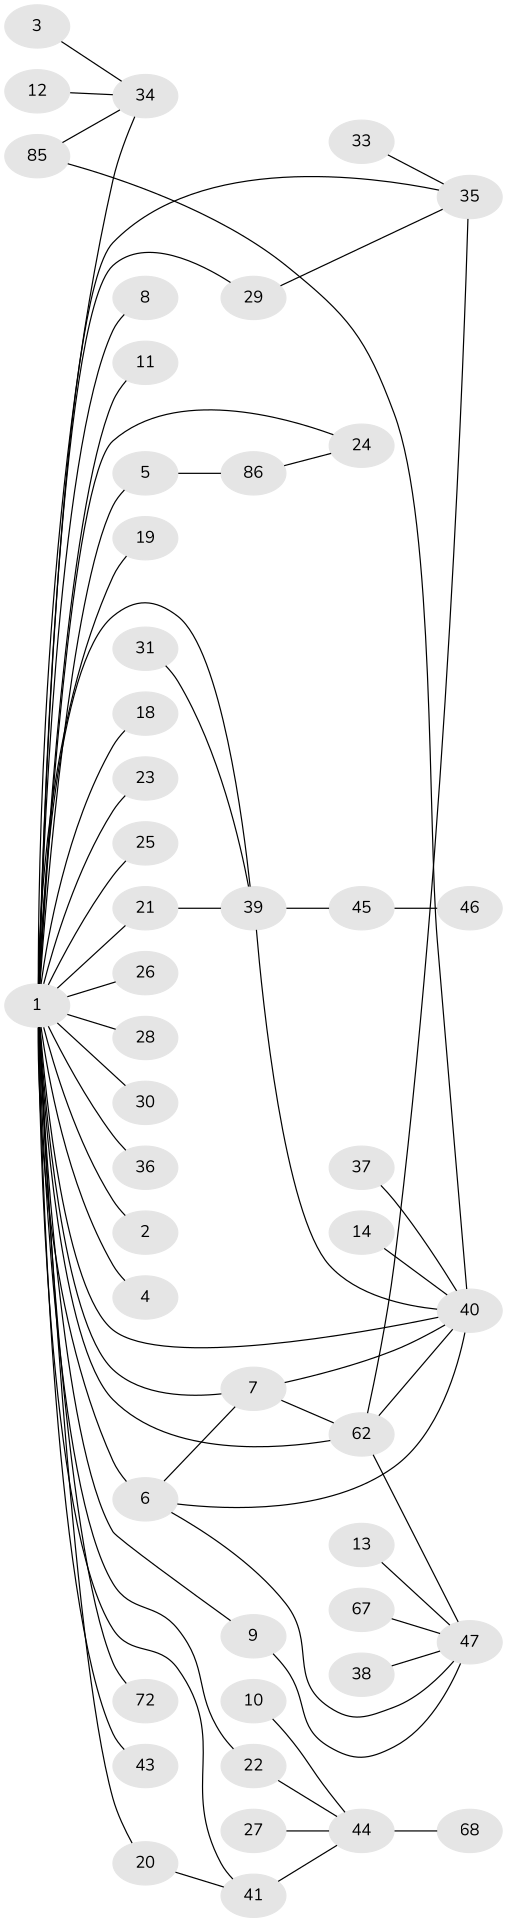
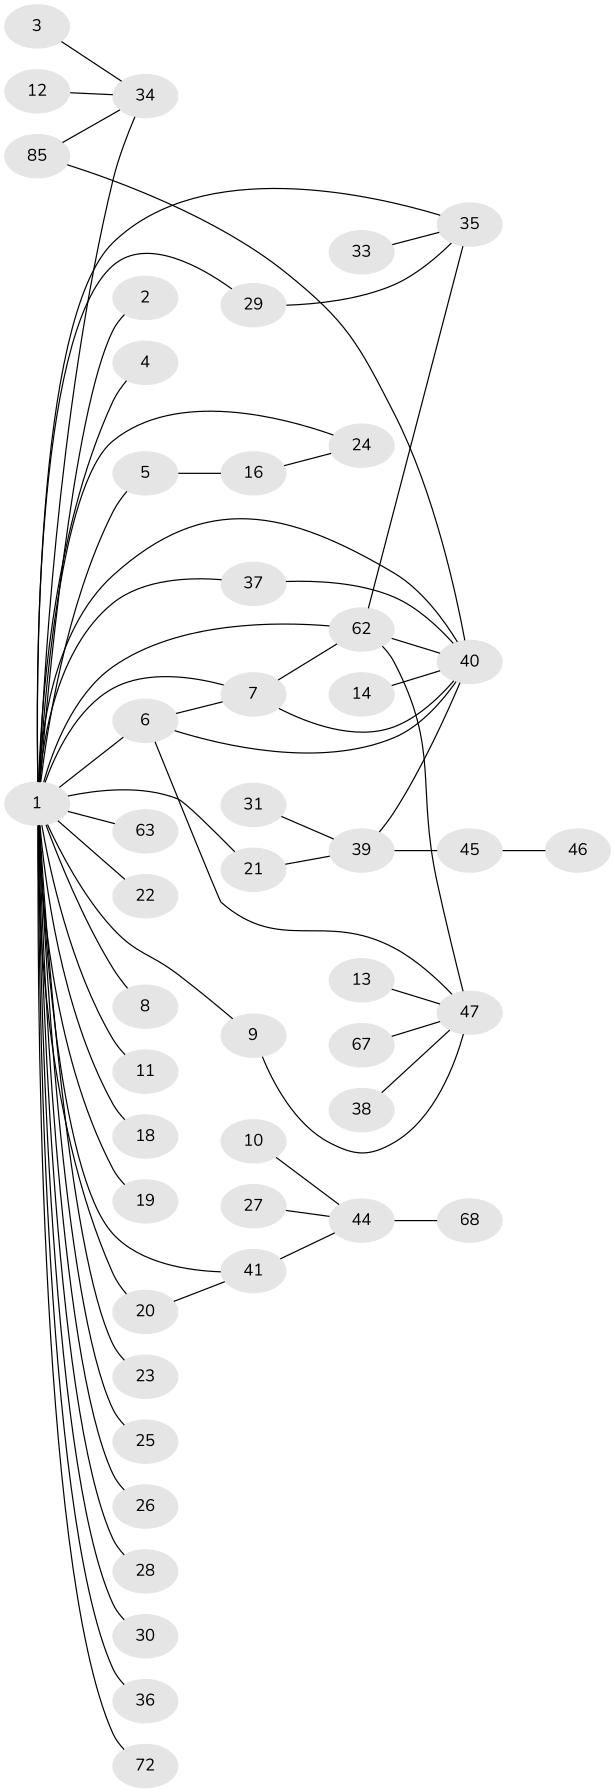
node "86": label "86" -> "16"
edge "39" -- "1": now "37" -- "1"
node "43": label "43" -> "63"
edge "22" -- "44": removed
